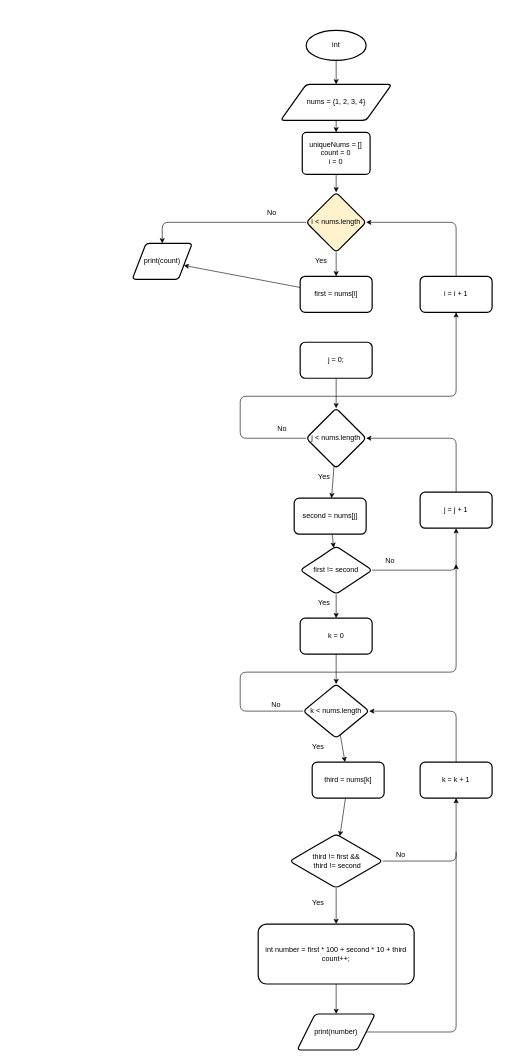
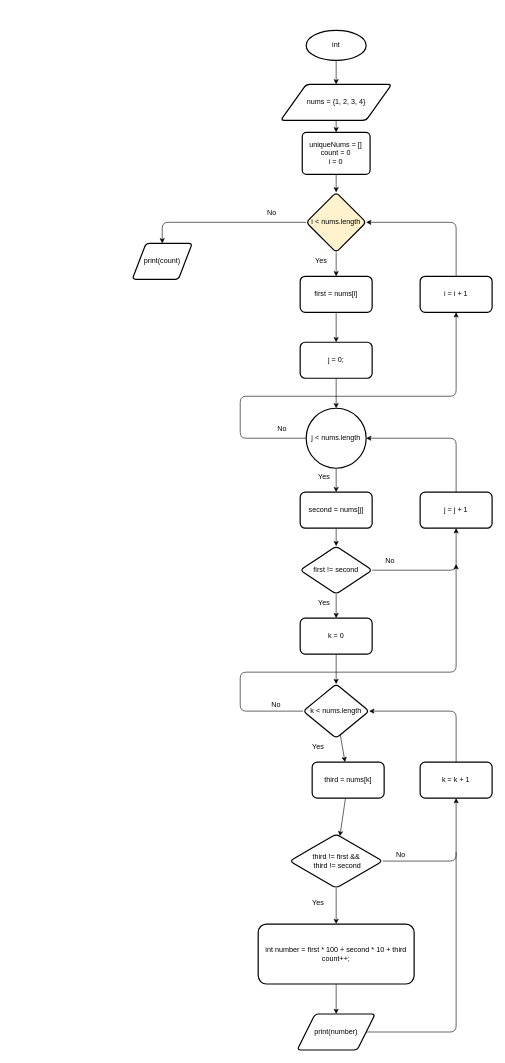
edge "first = nums[i]" -> "print(count)": now "first = nums[i]" -> "j = 0;"
node "j < nums.length": shape diamond -> ellipse
node "second = nums[j]": moved (330, 516) -> (336, 510)
